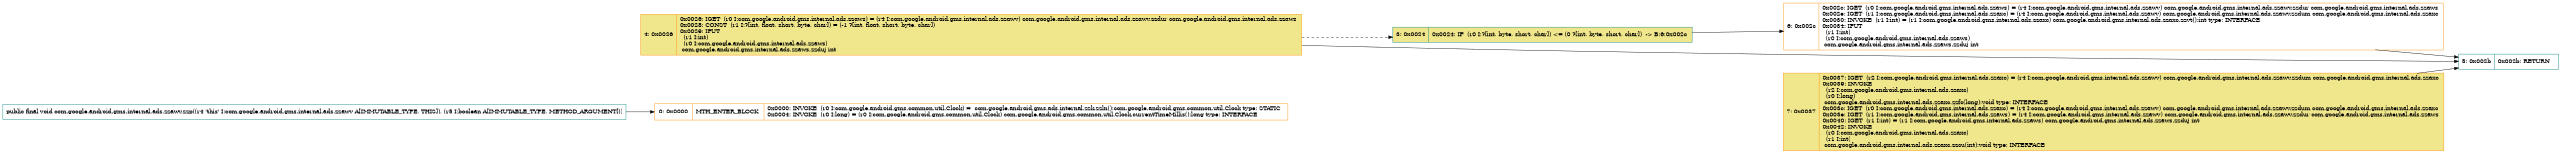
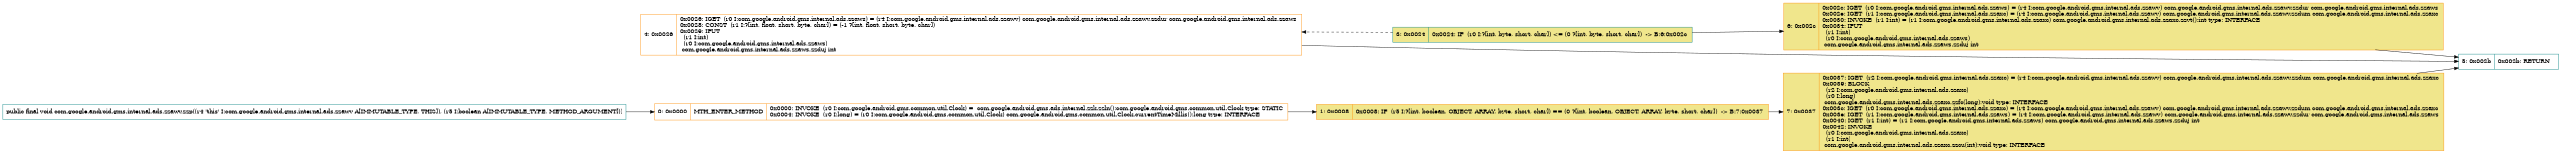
node "6: 0x002c": fillcolor white -> khaki
node "4: 0x0026": fillcolor khaki -> white
edge "4: 0x0026" -> "3: 0x0024": reversed
node "7: 0x0037": text "0x0039: INVOKE" -> "0x0039: BLOCK"
node "0: 0x0000": text "MTH_ENTER_BLOCK" -> "MTH_ENTER_METHOD"
node "1: 0x0008": added
